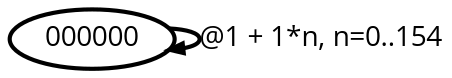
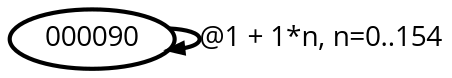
node "000000": label "000000" -> "000090"
